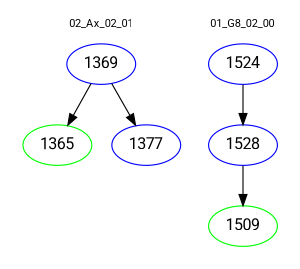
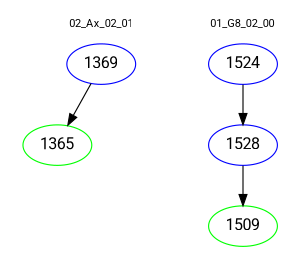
node "1377": removed
